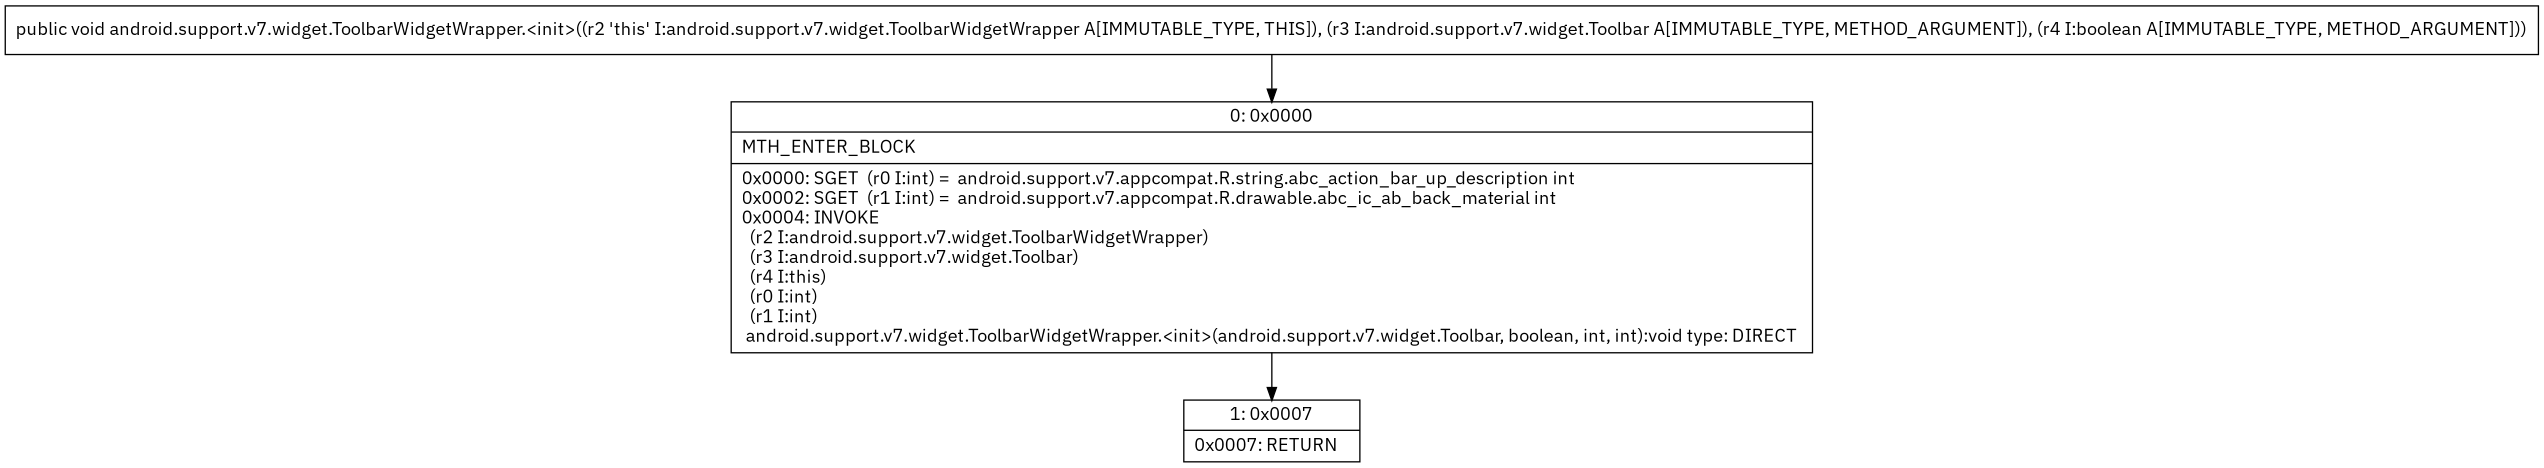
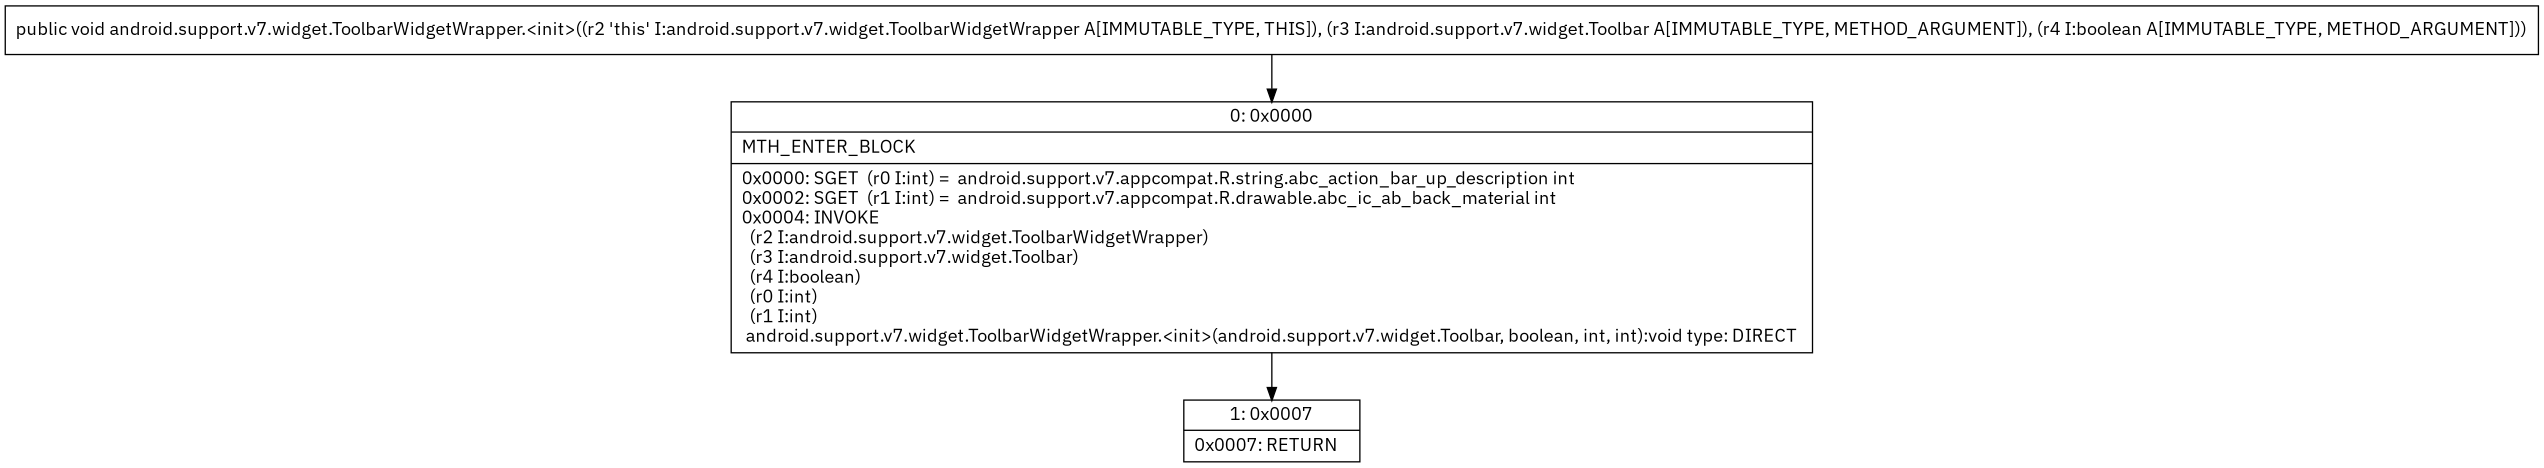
node "0: 0x0000": text "(r4 I:this)" -> "(r4 I:boolean)"
